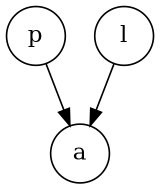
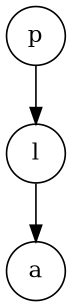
edge "p" -> "a": now "p" -> "l"
